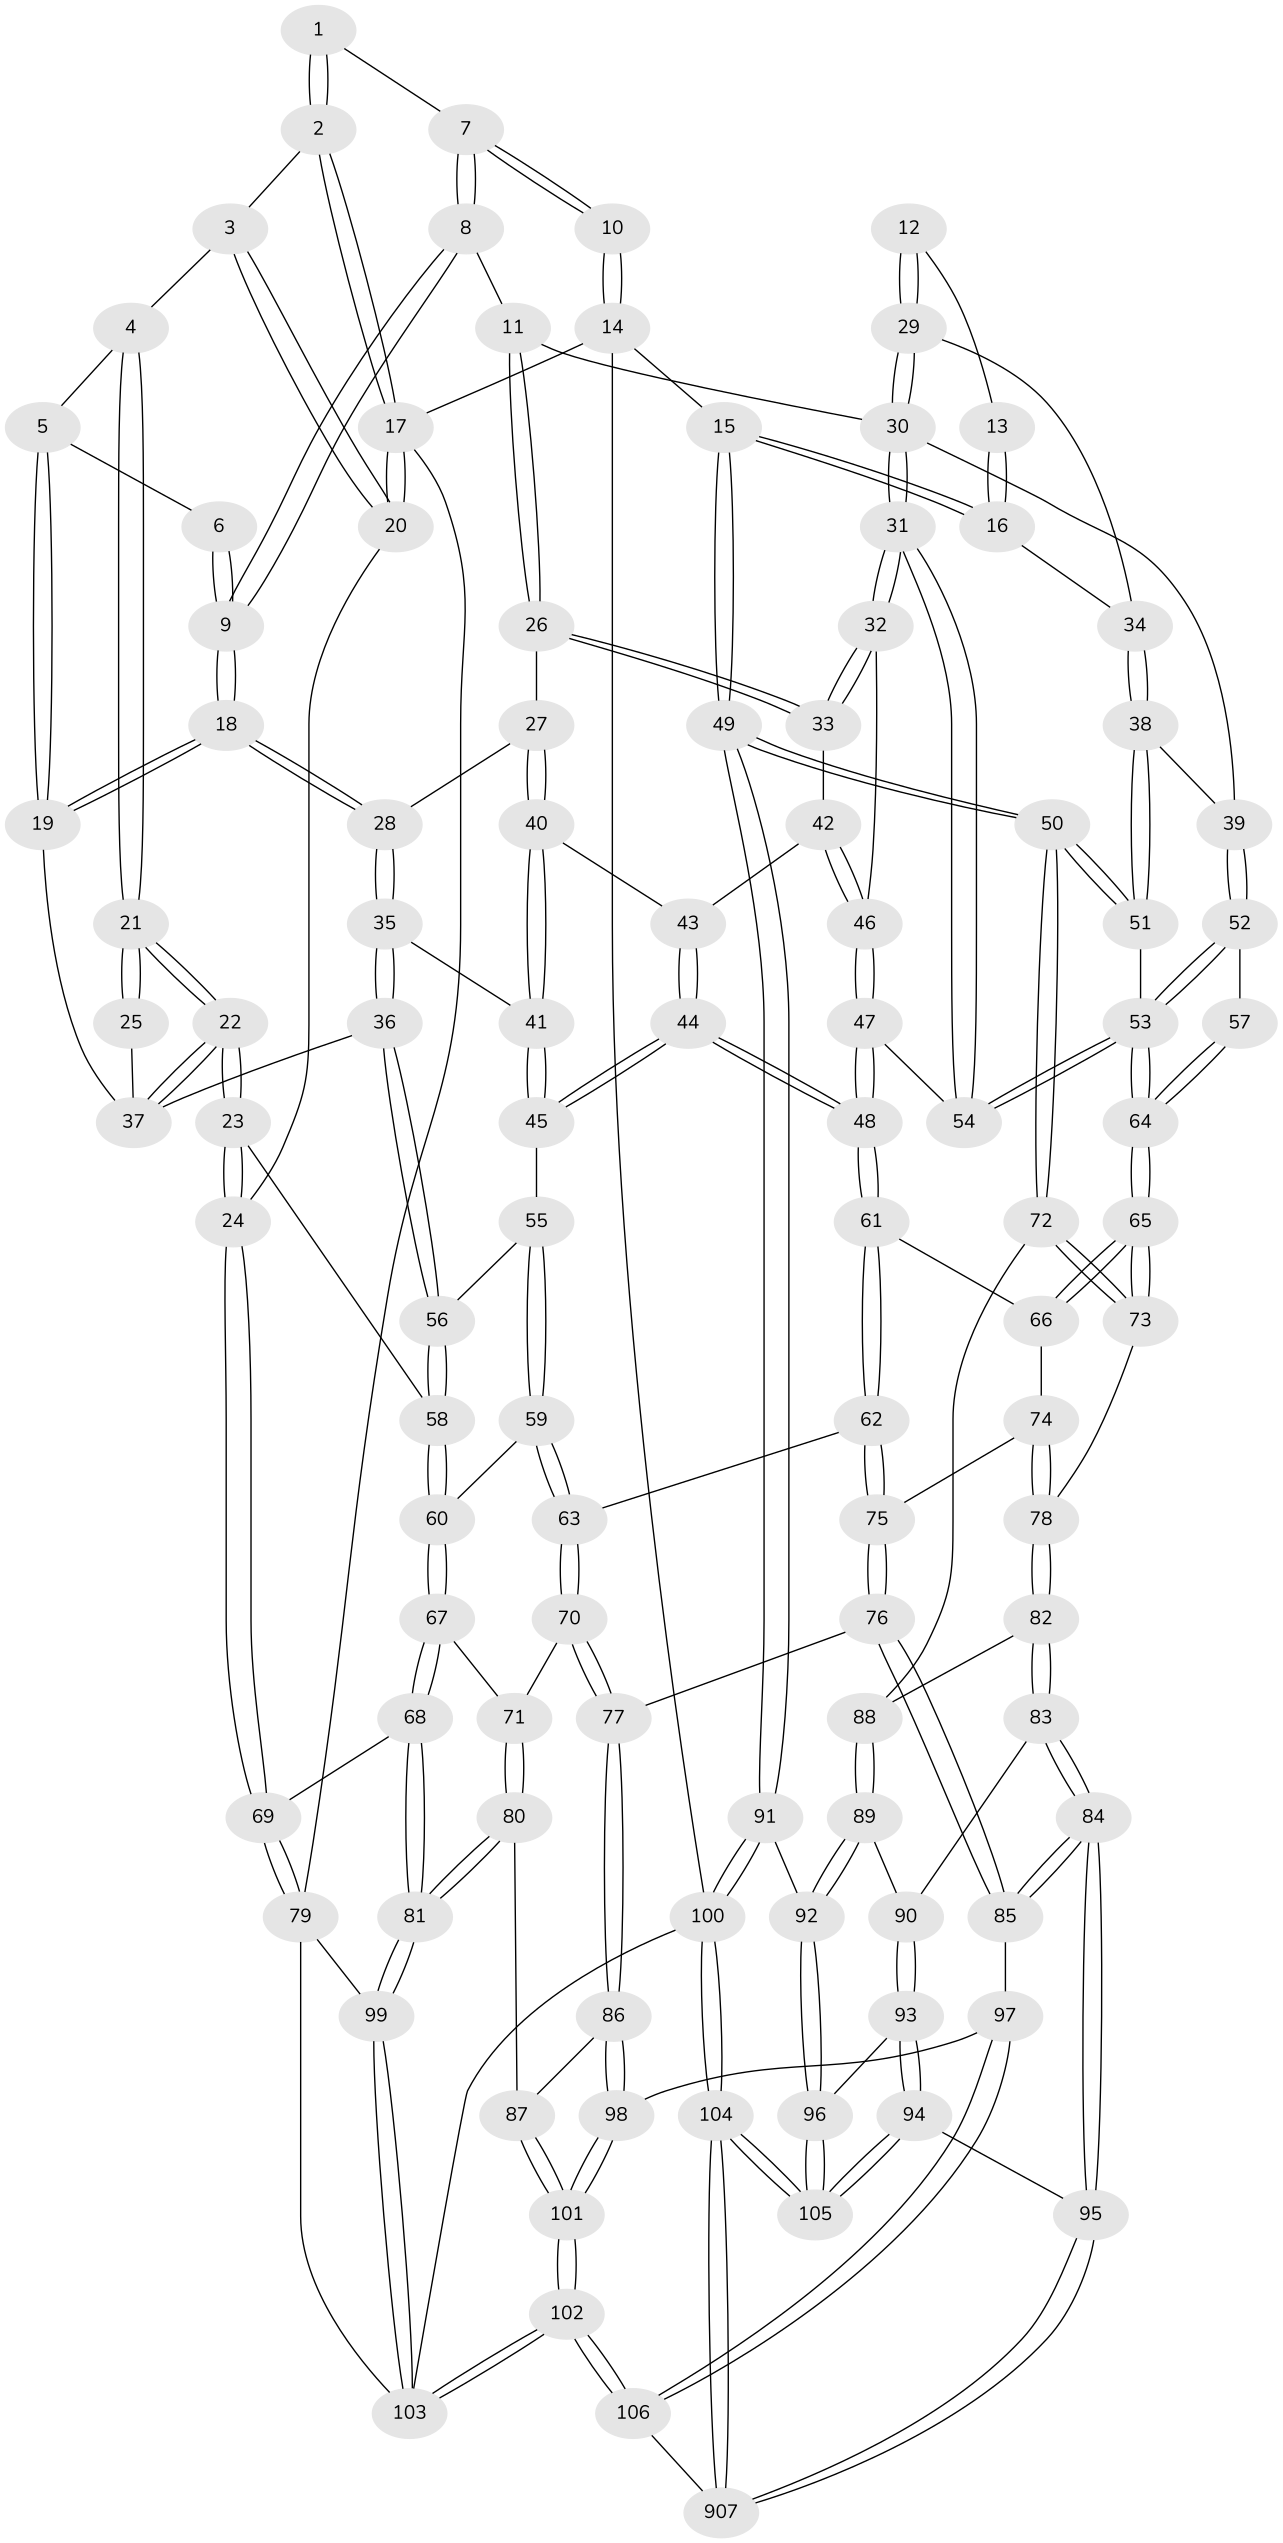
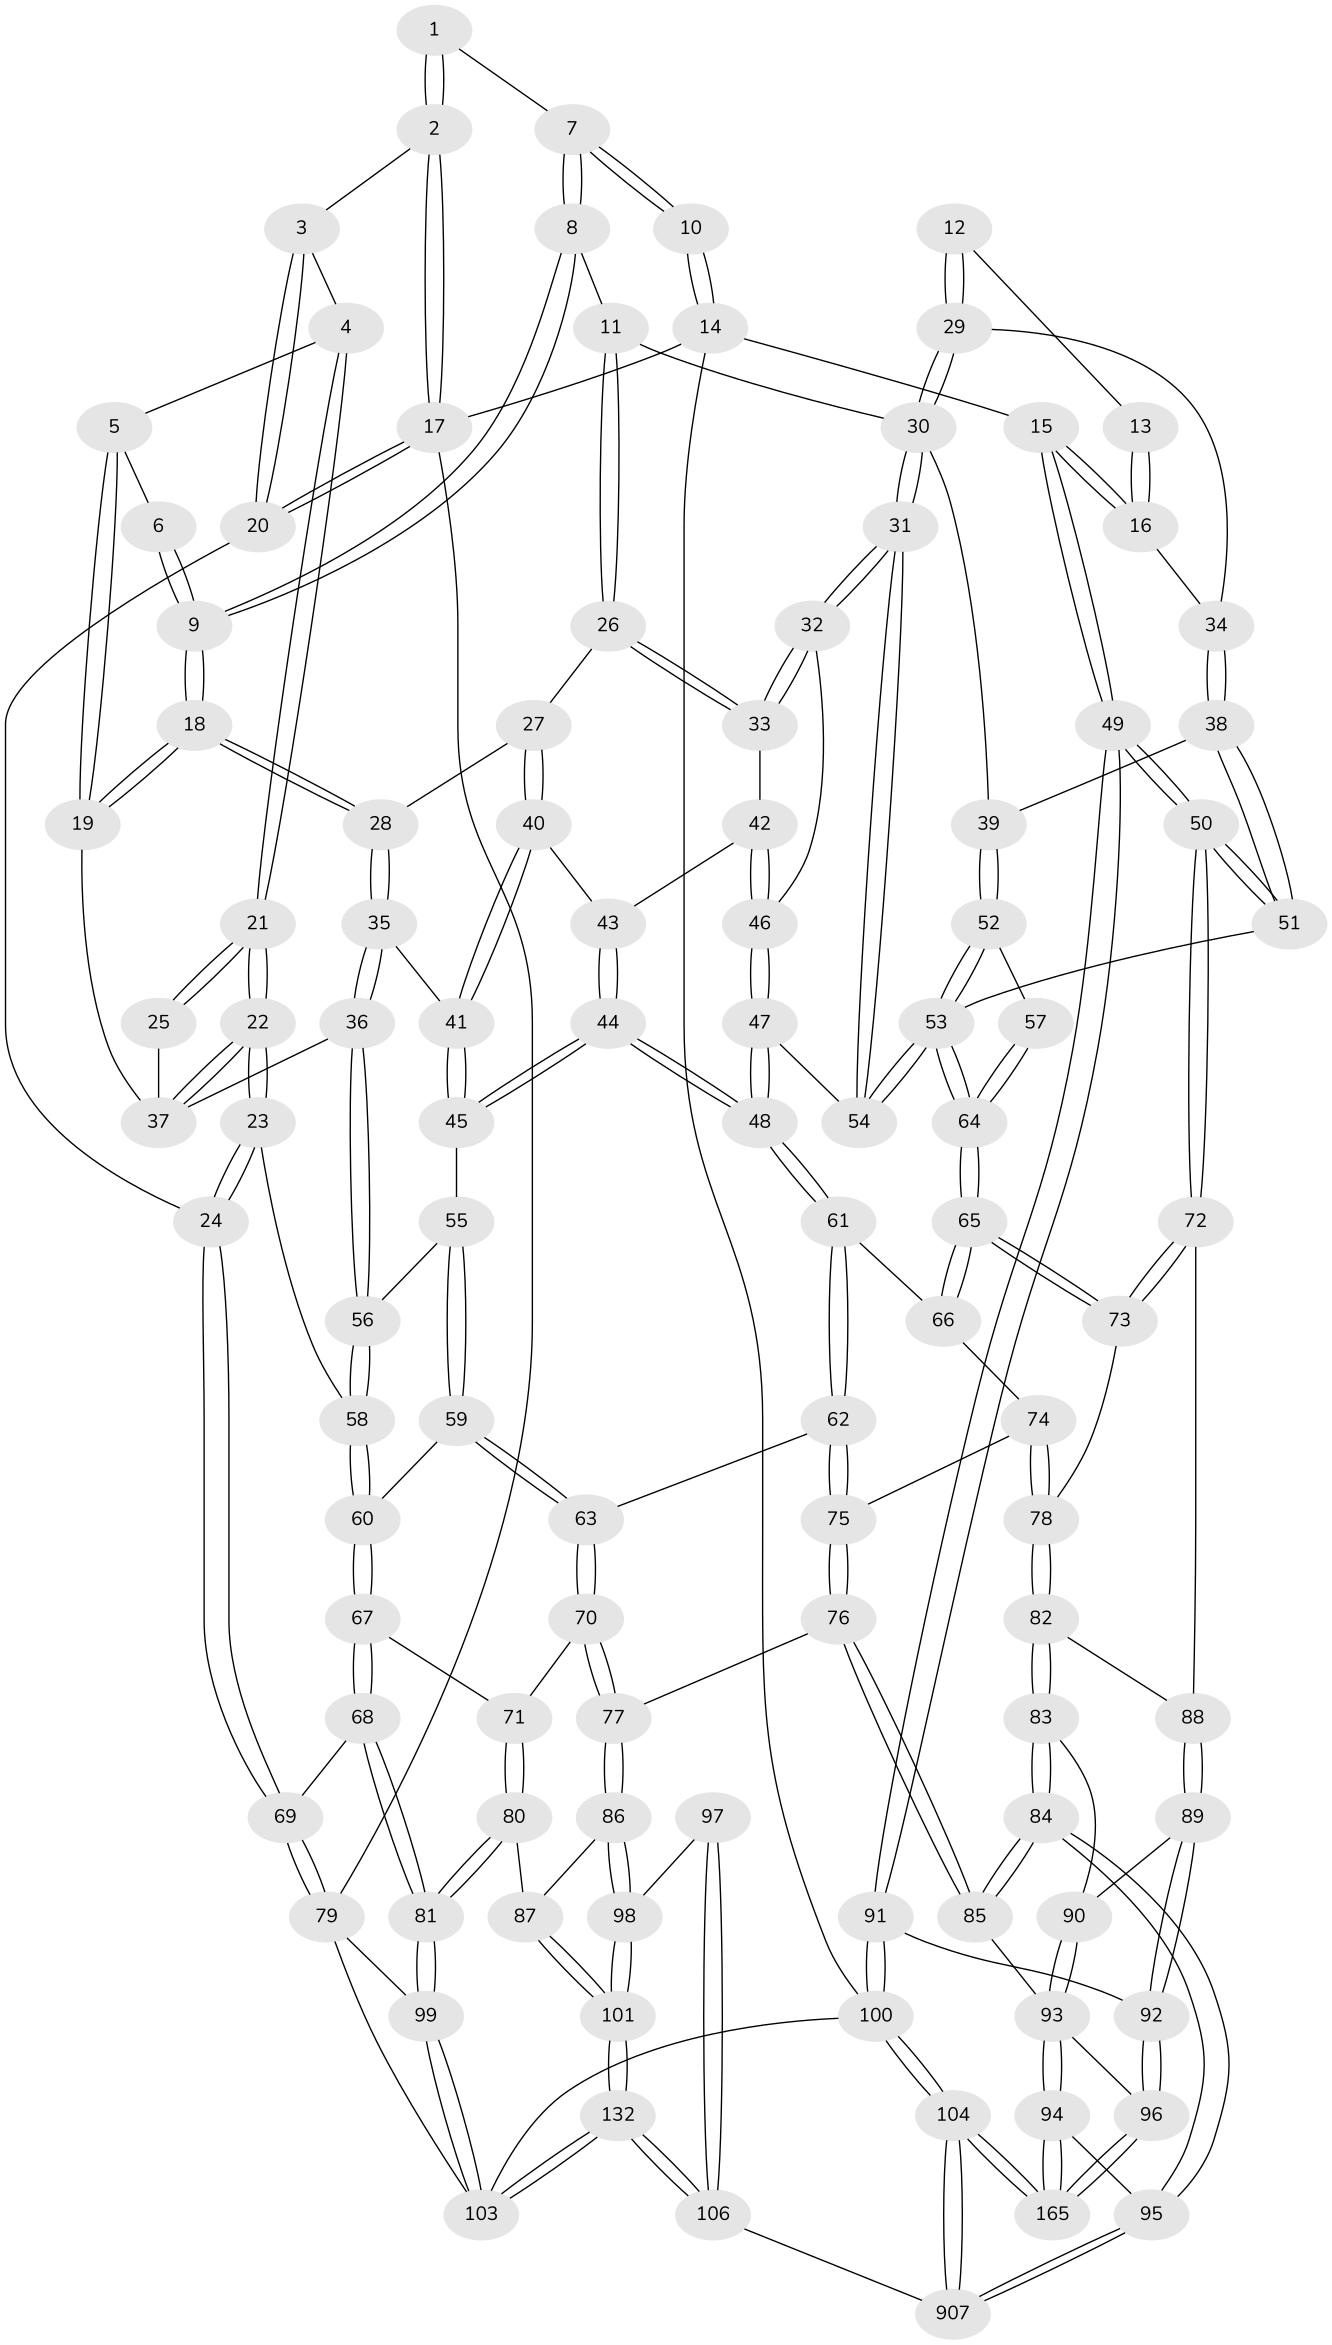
edge "85" -- "97": now "85" -- "93"
node "105": label "105" -> "165"
node "102": label "102" -> "132"
